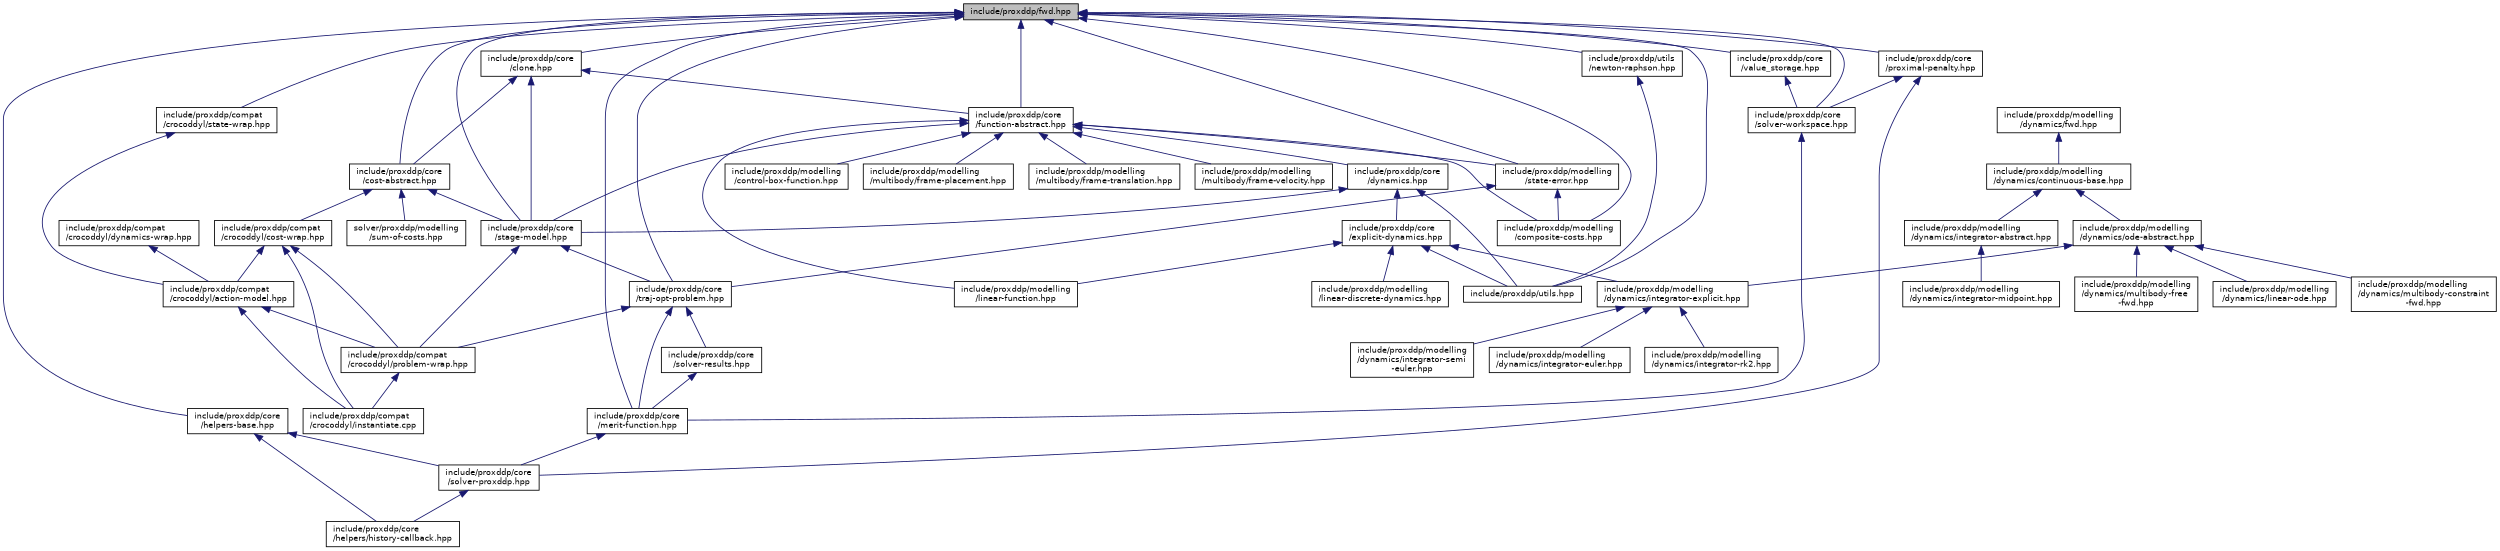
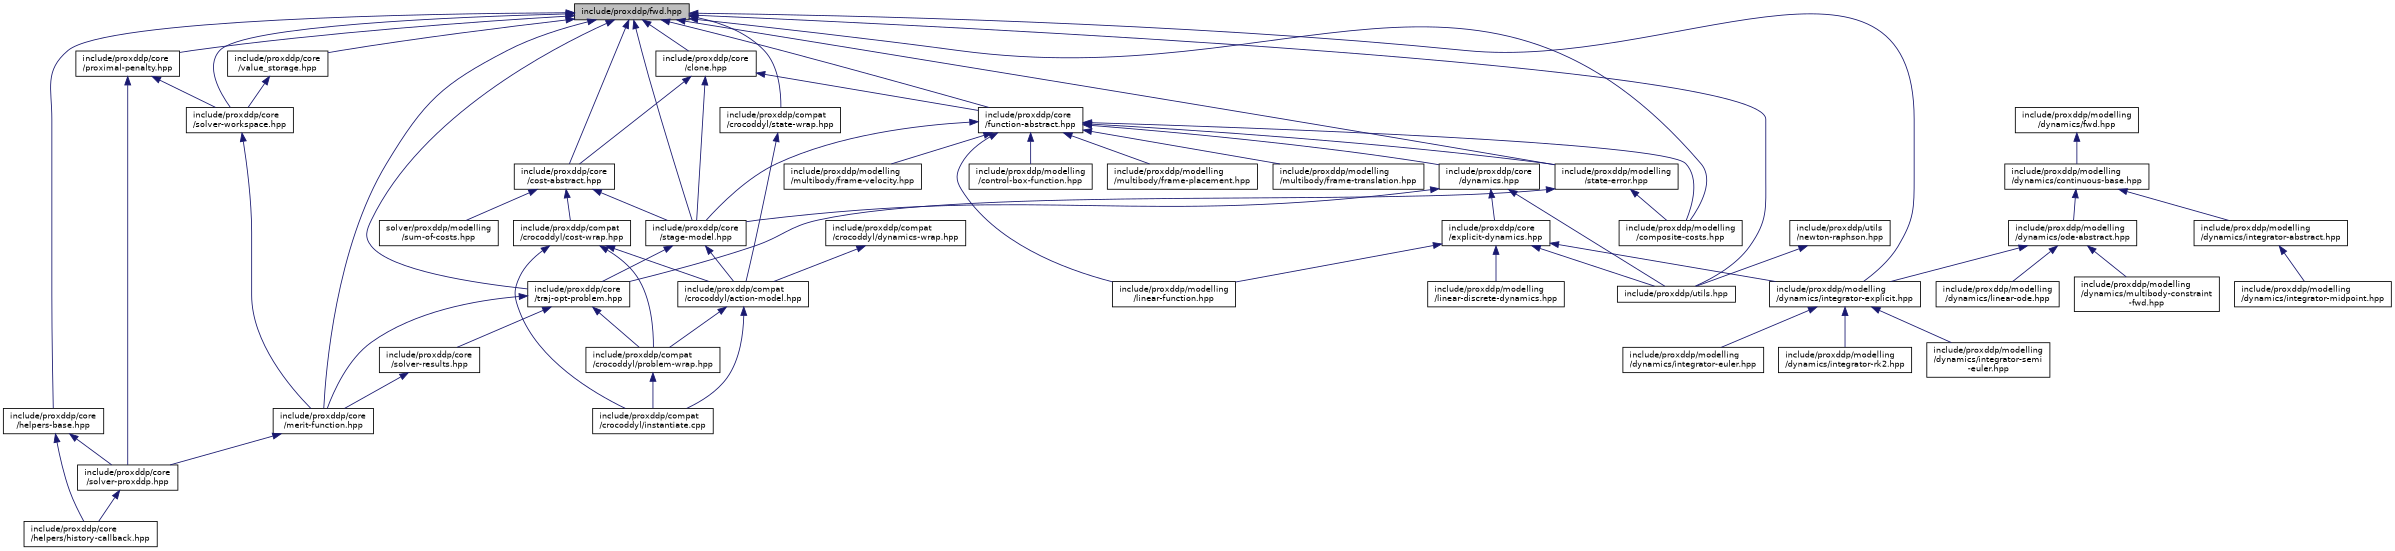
edge "include/proxddp/utils /newton-raphson.hpp" -> "include/proxddp/fwd.hpp": now "include/proxddp/modelling /dynamics/integrator-explicit.hpp" -> "include/proxddp/fwd.hpp"
node "include/proxddp/modelling /dynamics/multibody-free -fwd.hpp": removed
edge "include/proxddp/compat /crocoddyl/problem-wrap.hpp" -> "include/proxddp/core /stage-model.hpp": now "include/proxddp/compat /crocoddyl/action-model.hpp" -> "include/proxddp/core /stage-model.hpp"
